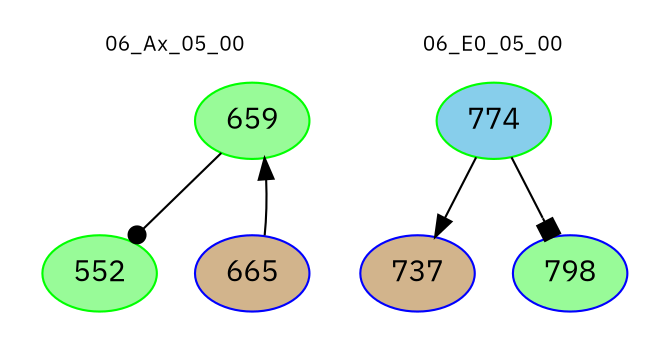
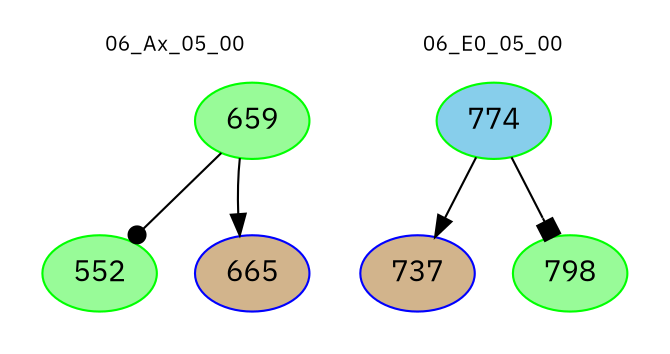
edge "665" -> "659": reversed
node "798": color blue -> green
